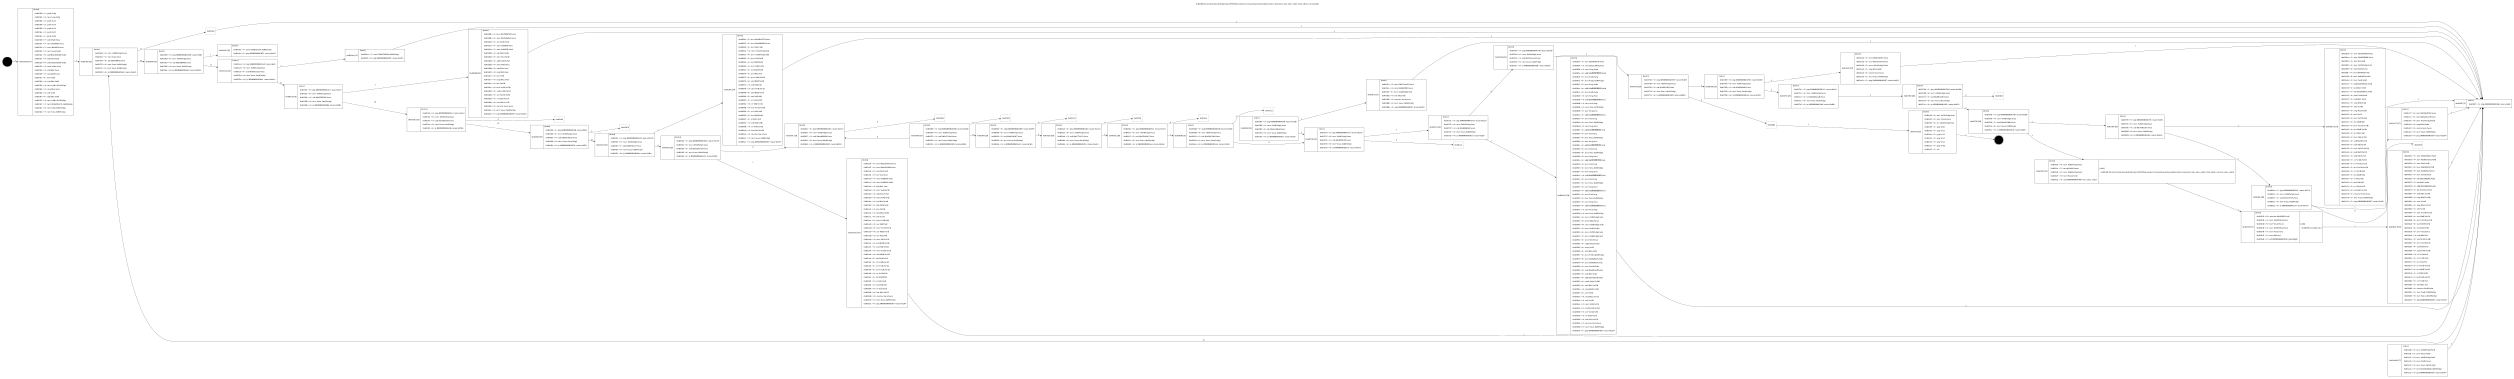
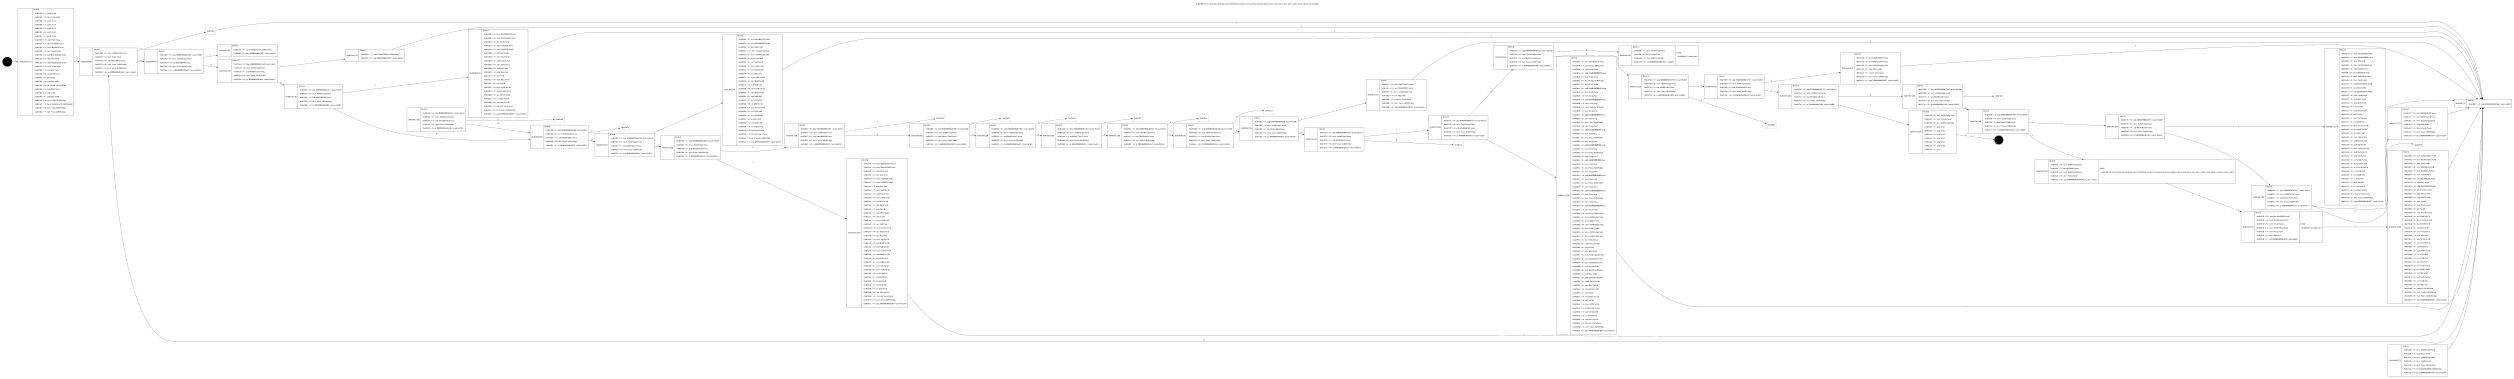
node "0x4019fb [16]": added
edge "0x4015c0 [28]" -> "0x4015dc [28]": now "0x4015c0 [28]" -> "0x4015f8 [28]"
edge "0x401d85" -> "0x401e8f [21]": now "0x40179c [28]" -> "0x401e8f [21]"
edge "0x401668 [28]" -> "0x40164c [28]": reversed
edge "0x4016d8 [28]" -> "0x401710 [28]": now "0x4016d8 [28]" -> "0x4016f4 [28]"
